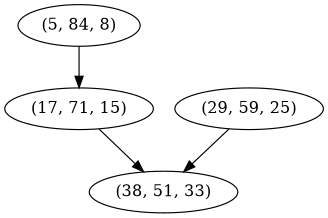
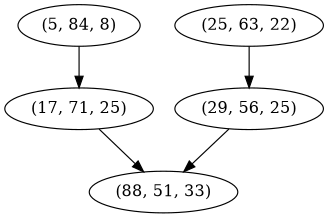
node "(25, 63, 22)": added
node "(17, 71, 15)": label "(17, 71, 15)" -> "(17, 71, 25)"
node "(29, 59, 25)": label "(29, 59, 25)" -> "(29, 56, 25)"
node "(38, 51, 33)": label "(38, 51, 33)" -> "(88, 51, 33)"
